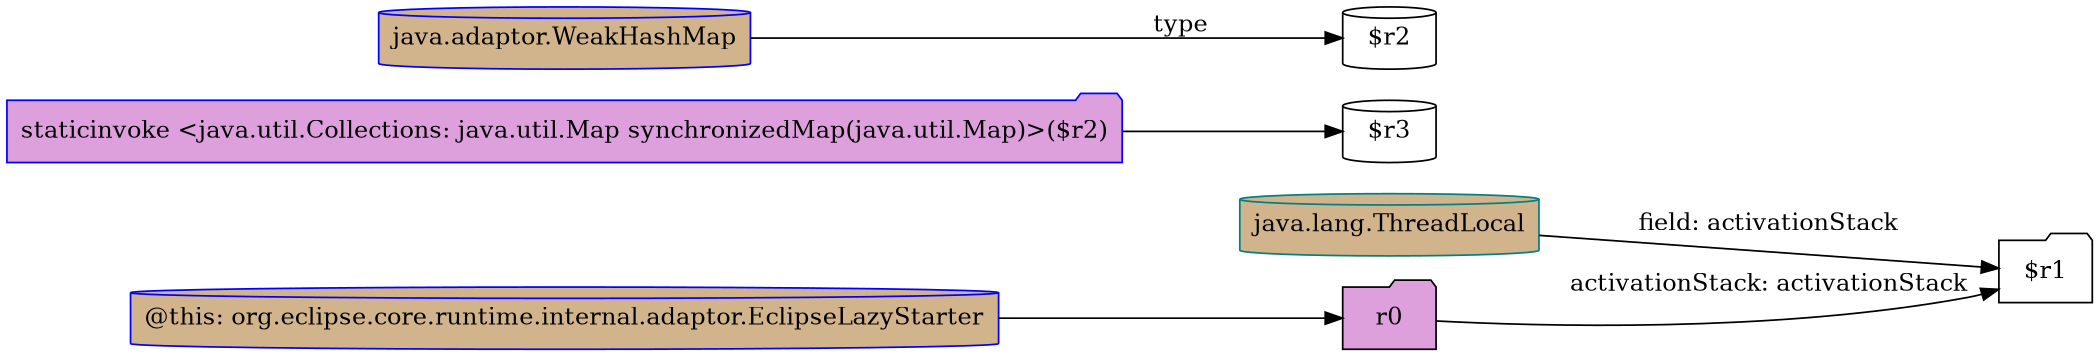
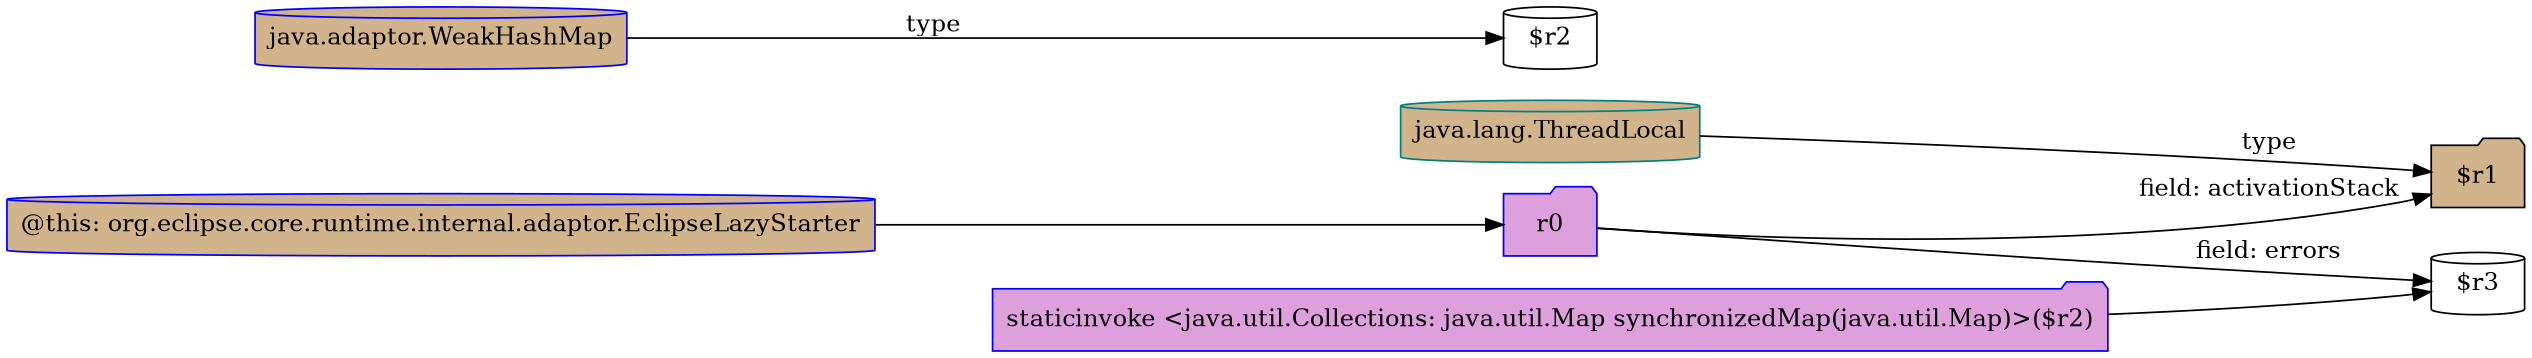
edge "java.lang.ThreadLocal" -> "$r1": label "field: activationStack" -> "type"
edge "r0" -> "$r3": added, label "field: errors"
node "$r1": fillcolor white -> tan
edge "r0" -> "$r1": label "activationStack: activationStack" -> "field: activationStack"
node "r0": color black -> blue
